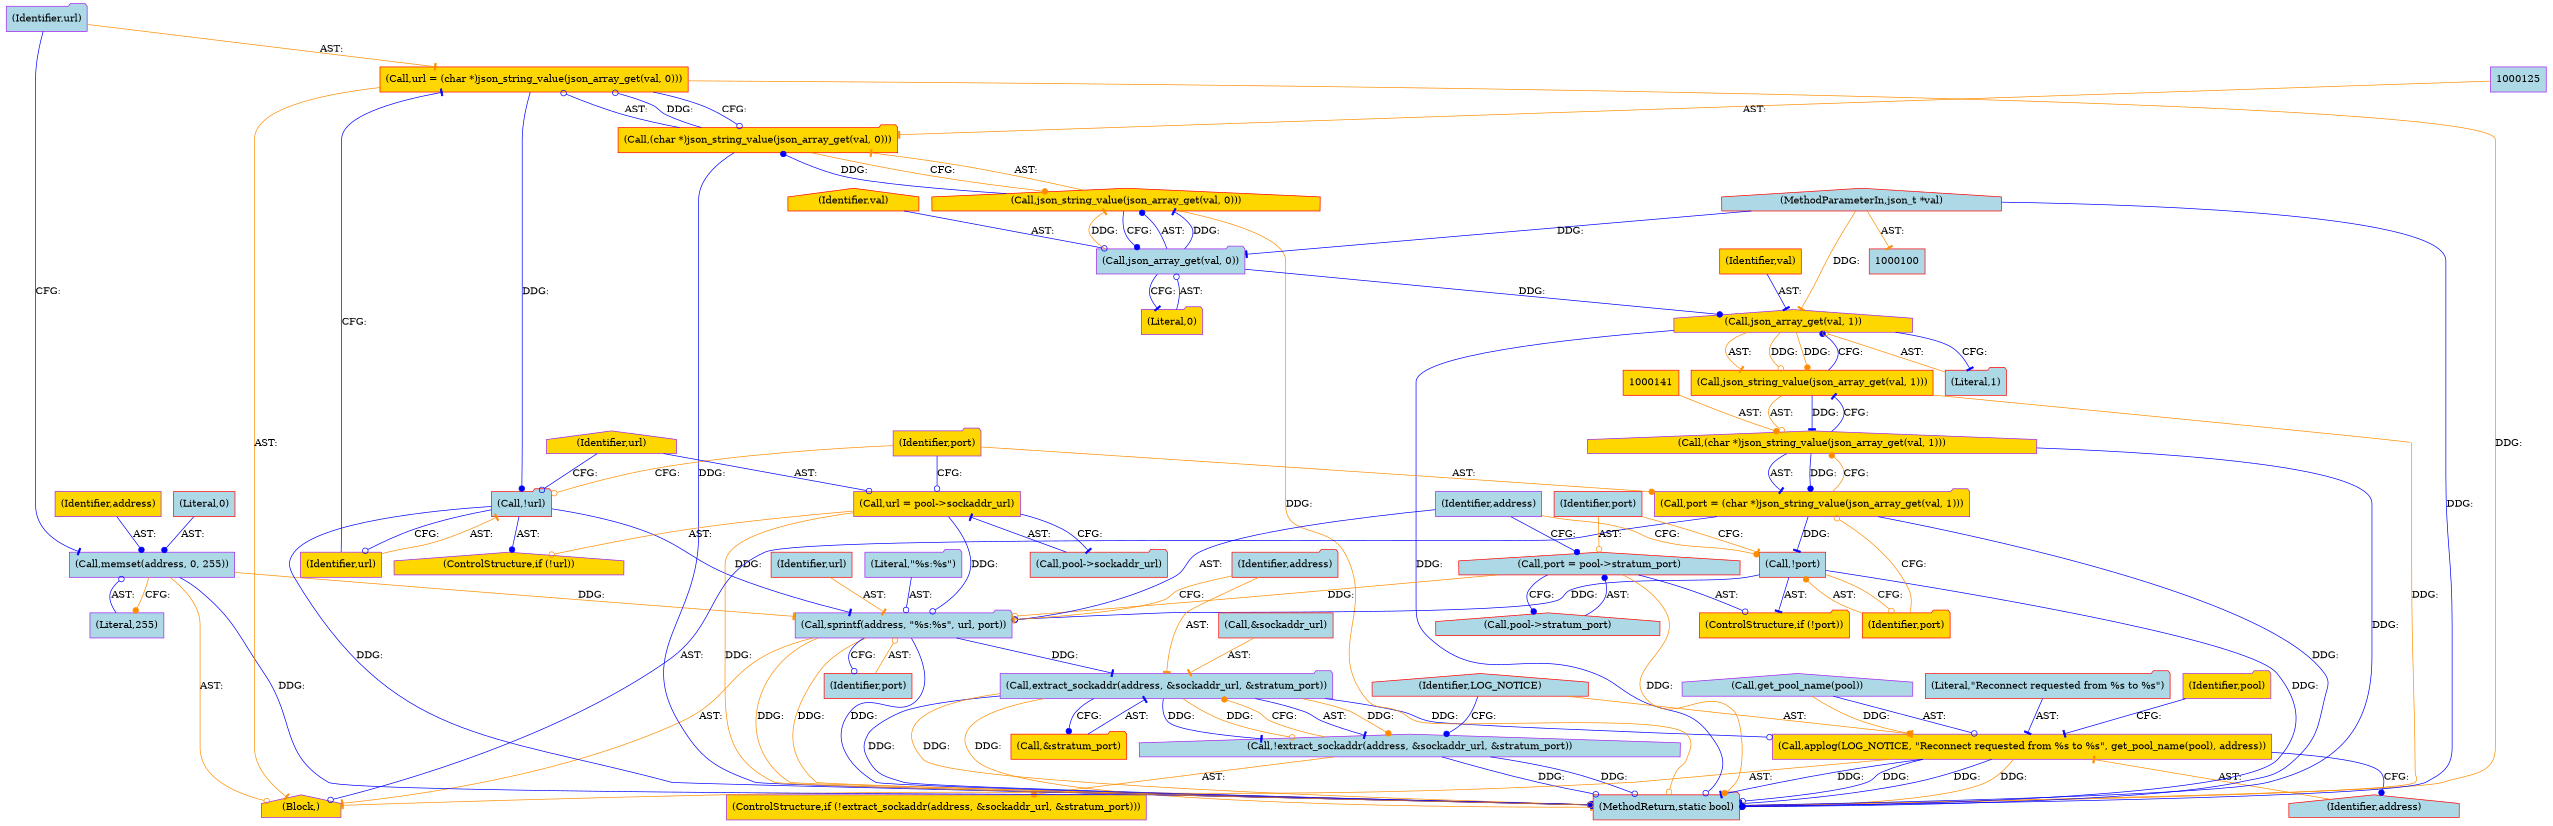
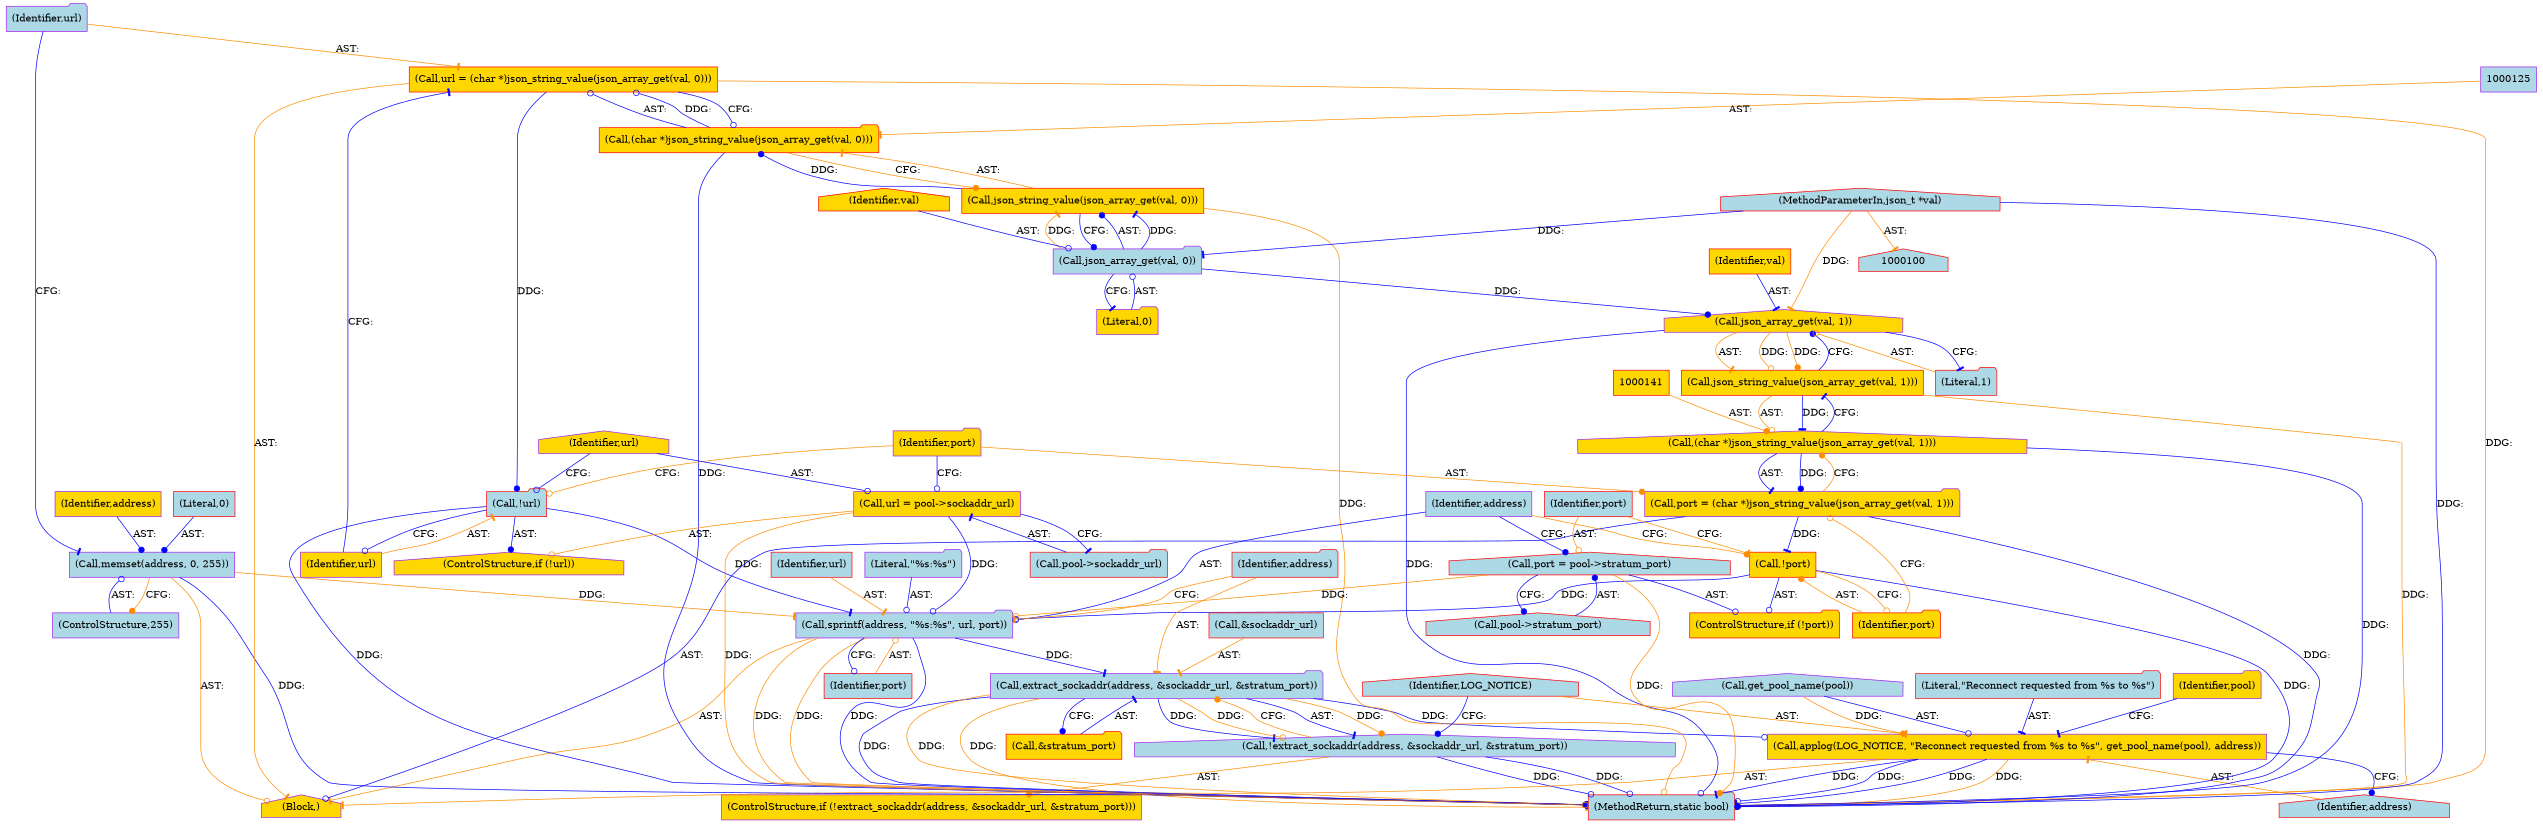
node "(Call,json_string_value(json_array_get(val, 0)))": shape house -> box
node "1000100": shape box -> house
node "(Call,!port)": fillcolor lightblue -> gold
edge "(Call,!port)" -> "(ControlStructure,if (!port))": arrowhead tee -> odot
node "(Literal,255)": label "(Literal,255)" -> "(ControlStructure,255)"
